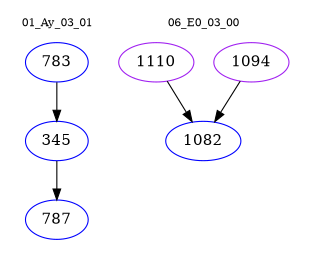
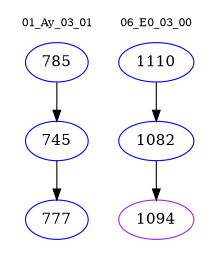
node "783": label "783" -> "785"
node "1110": color purple -> blue
edge "1094" -> "1082": reversed
node "345": label "345" -> "745"
node "787": label "787" -> "777"
